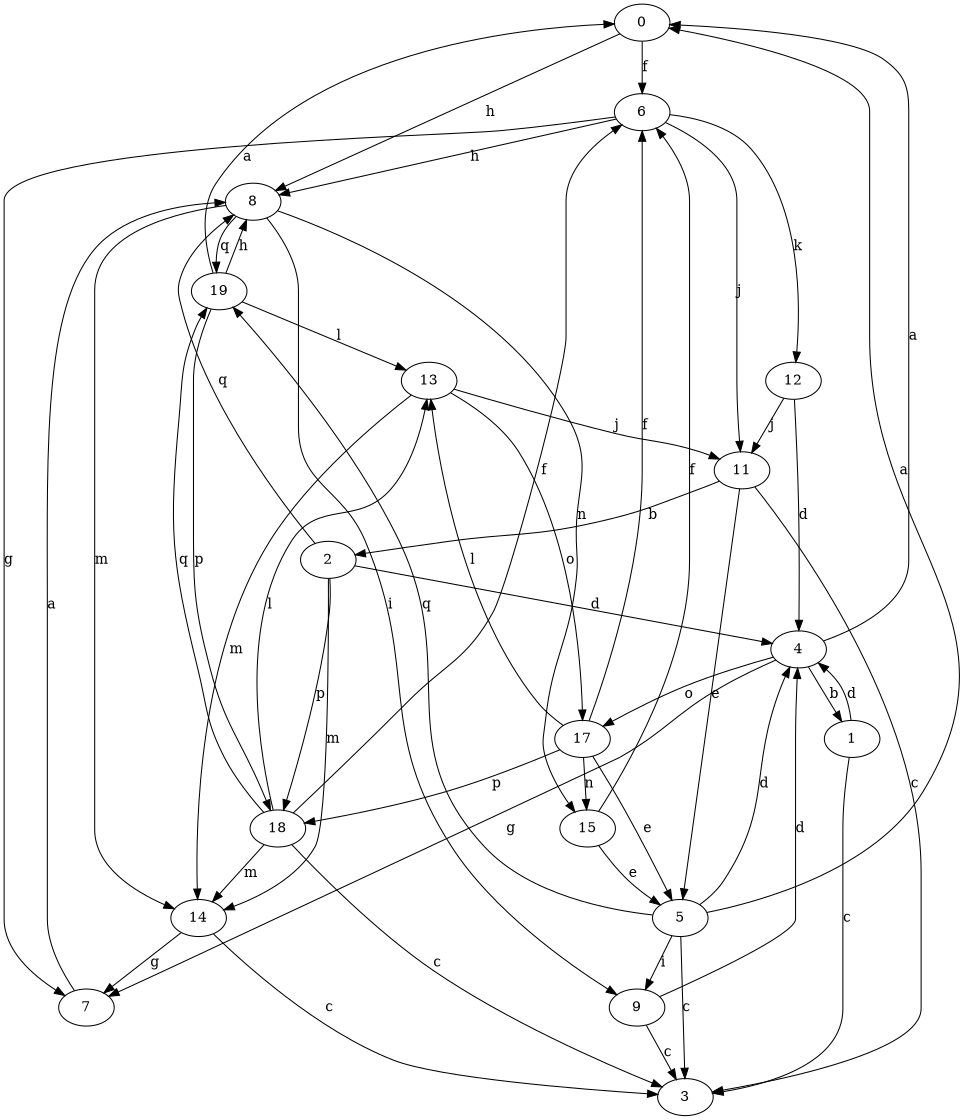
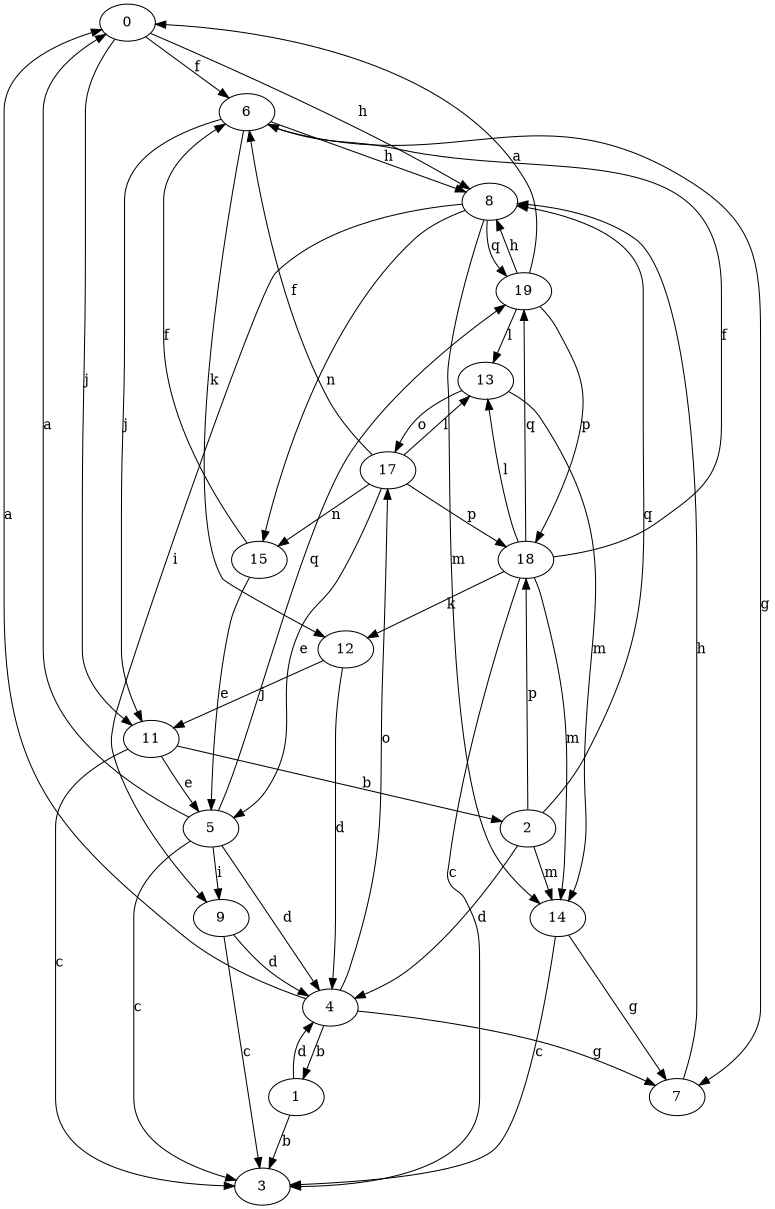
edge "13" -> "11": now "0" -> "11"
edge "18" -> "12": added, label "k"
edge "7" -> "8": label "a" -> "h"
edge "1" -> "3": label "c" -> "b"
